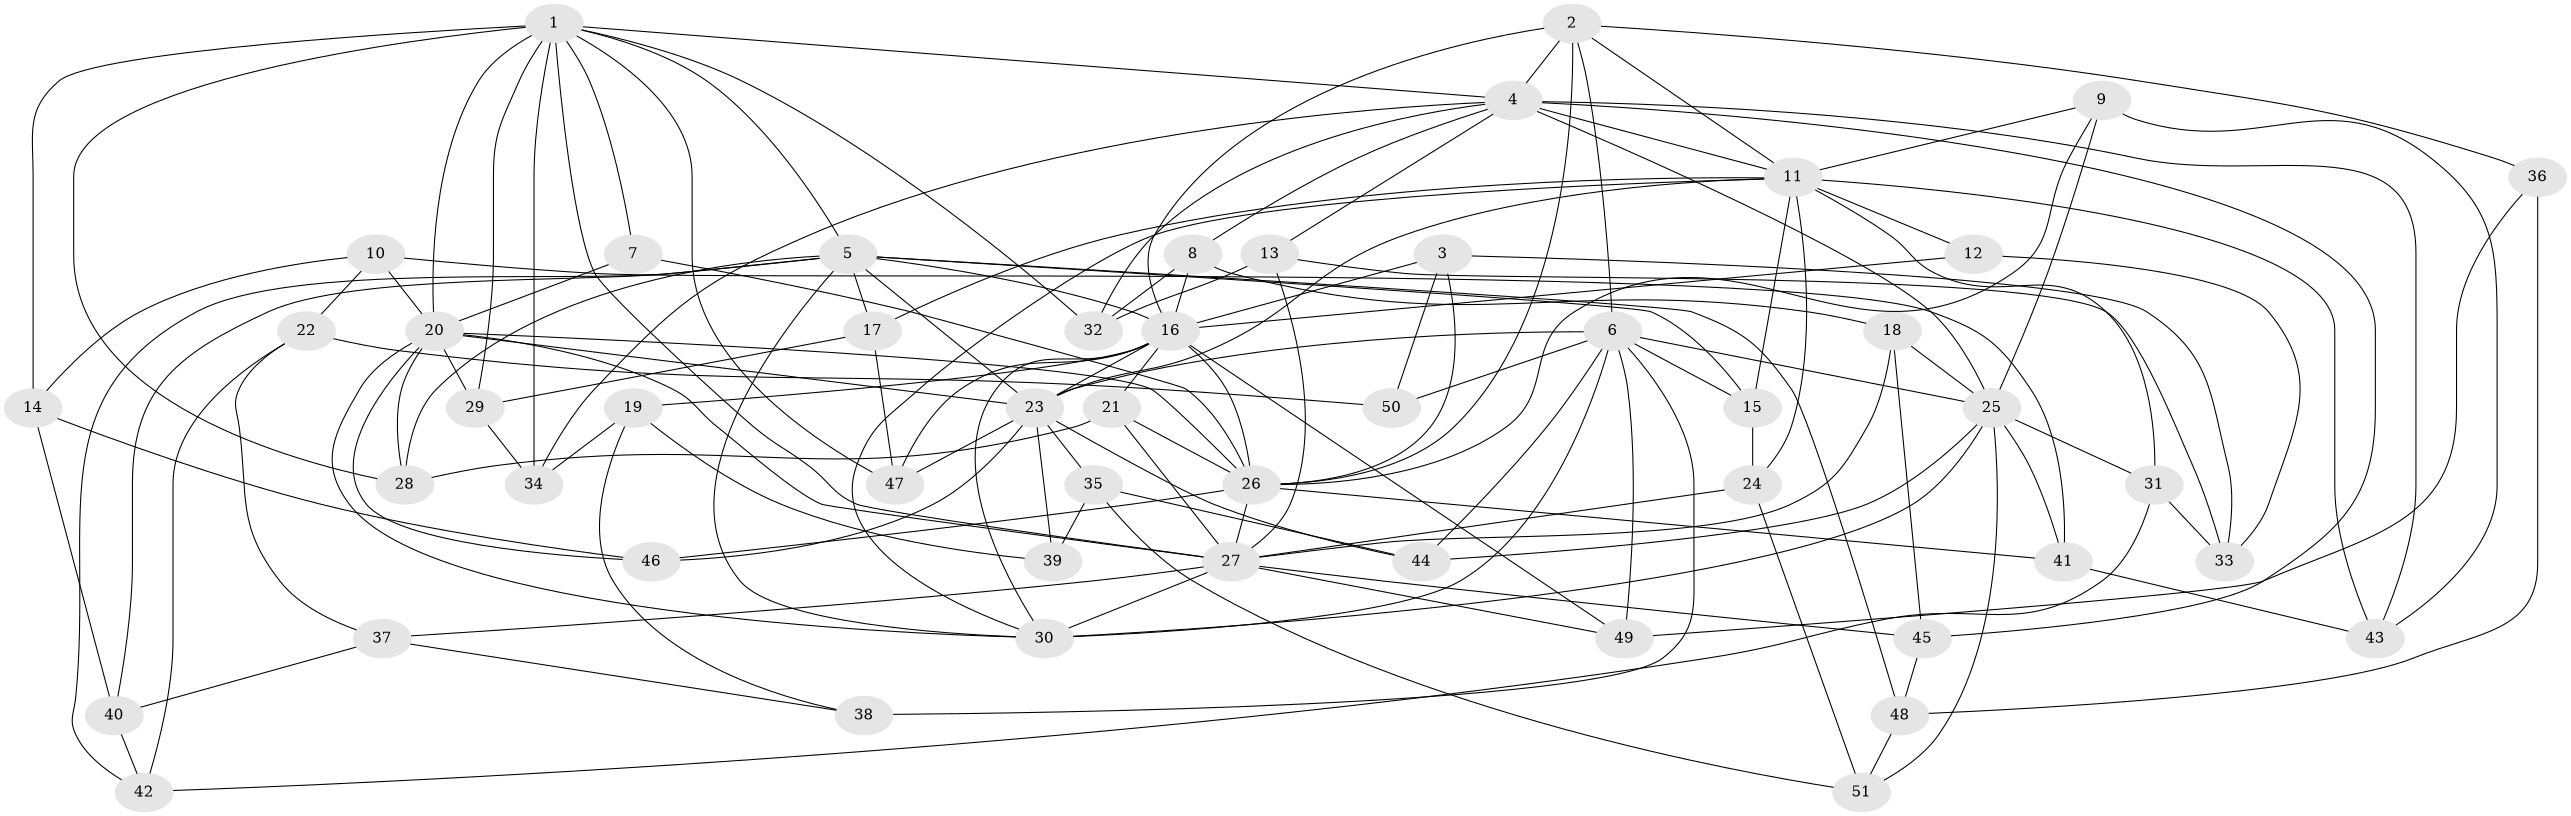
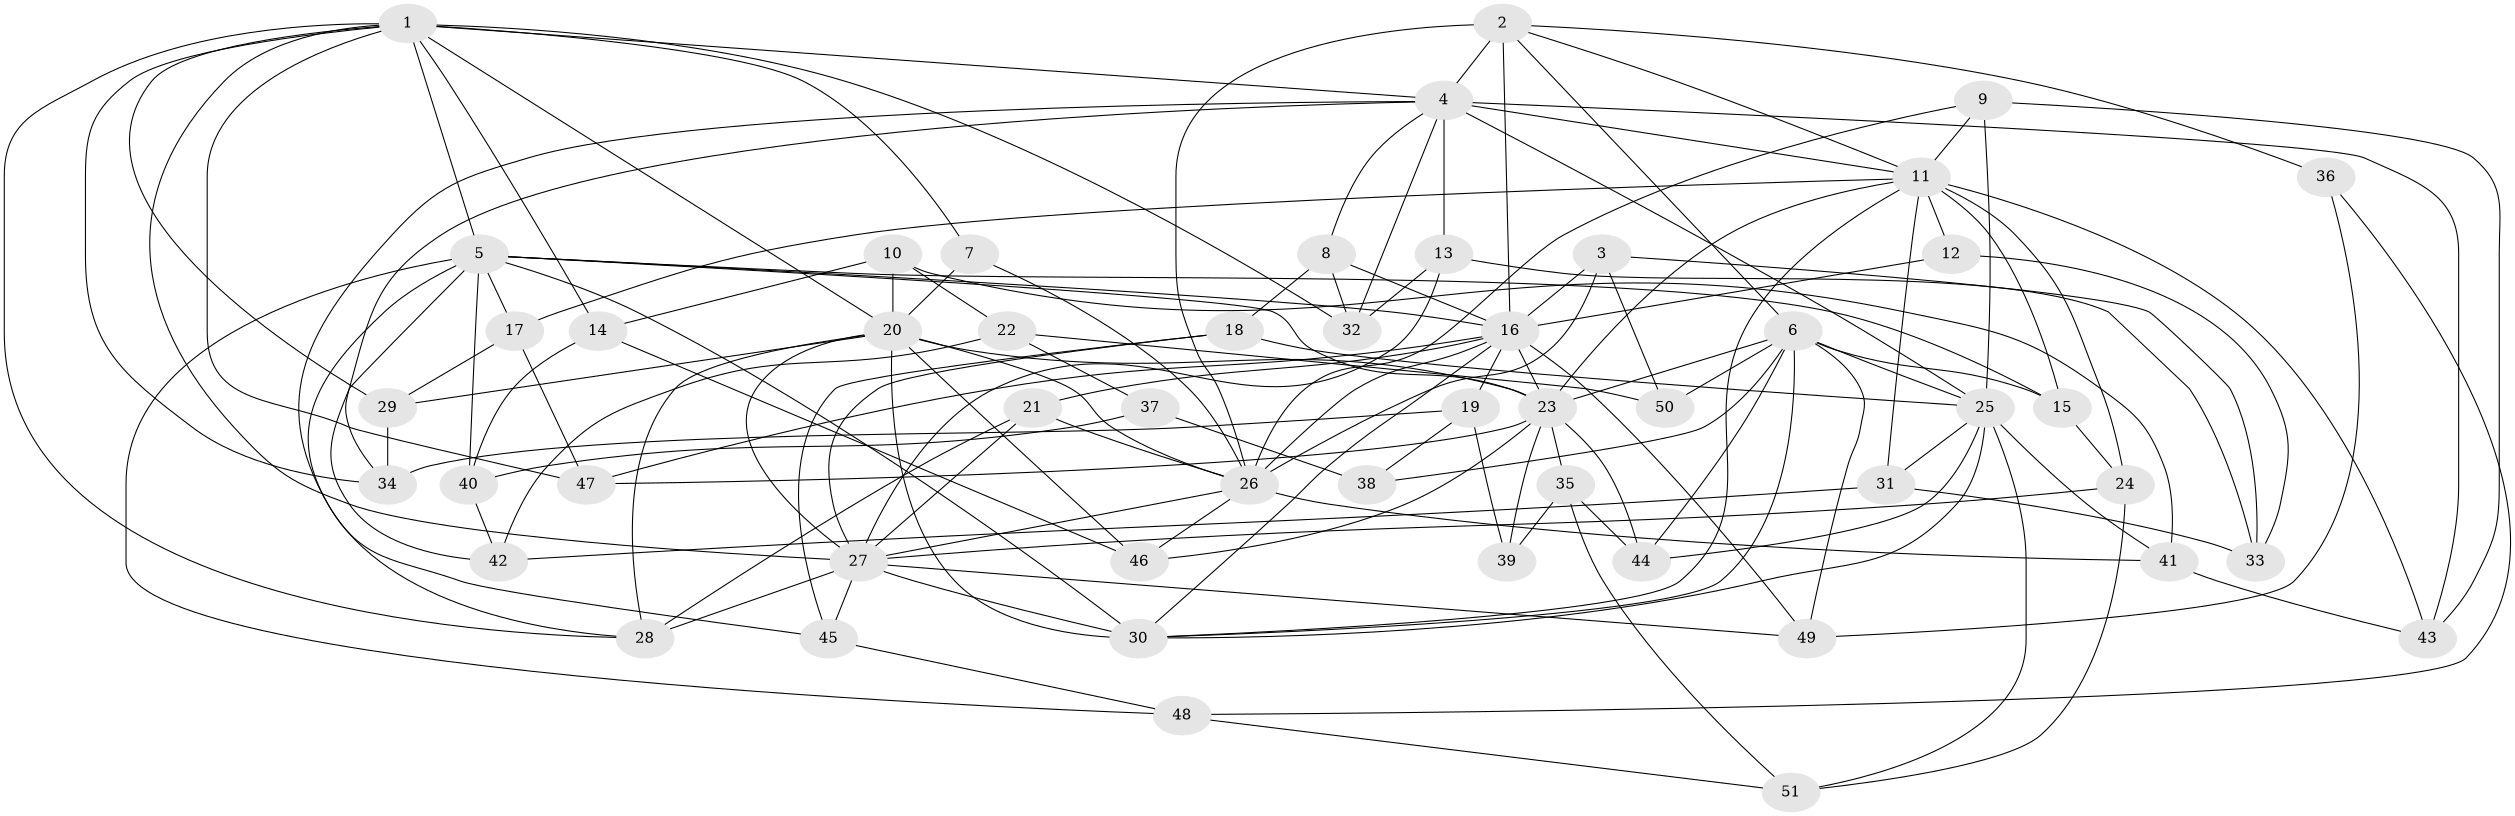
edge "27" -- "37": now "27" -- "28"
